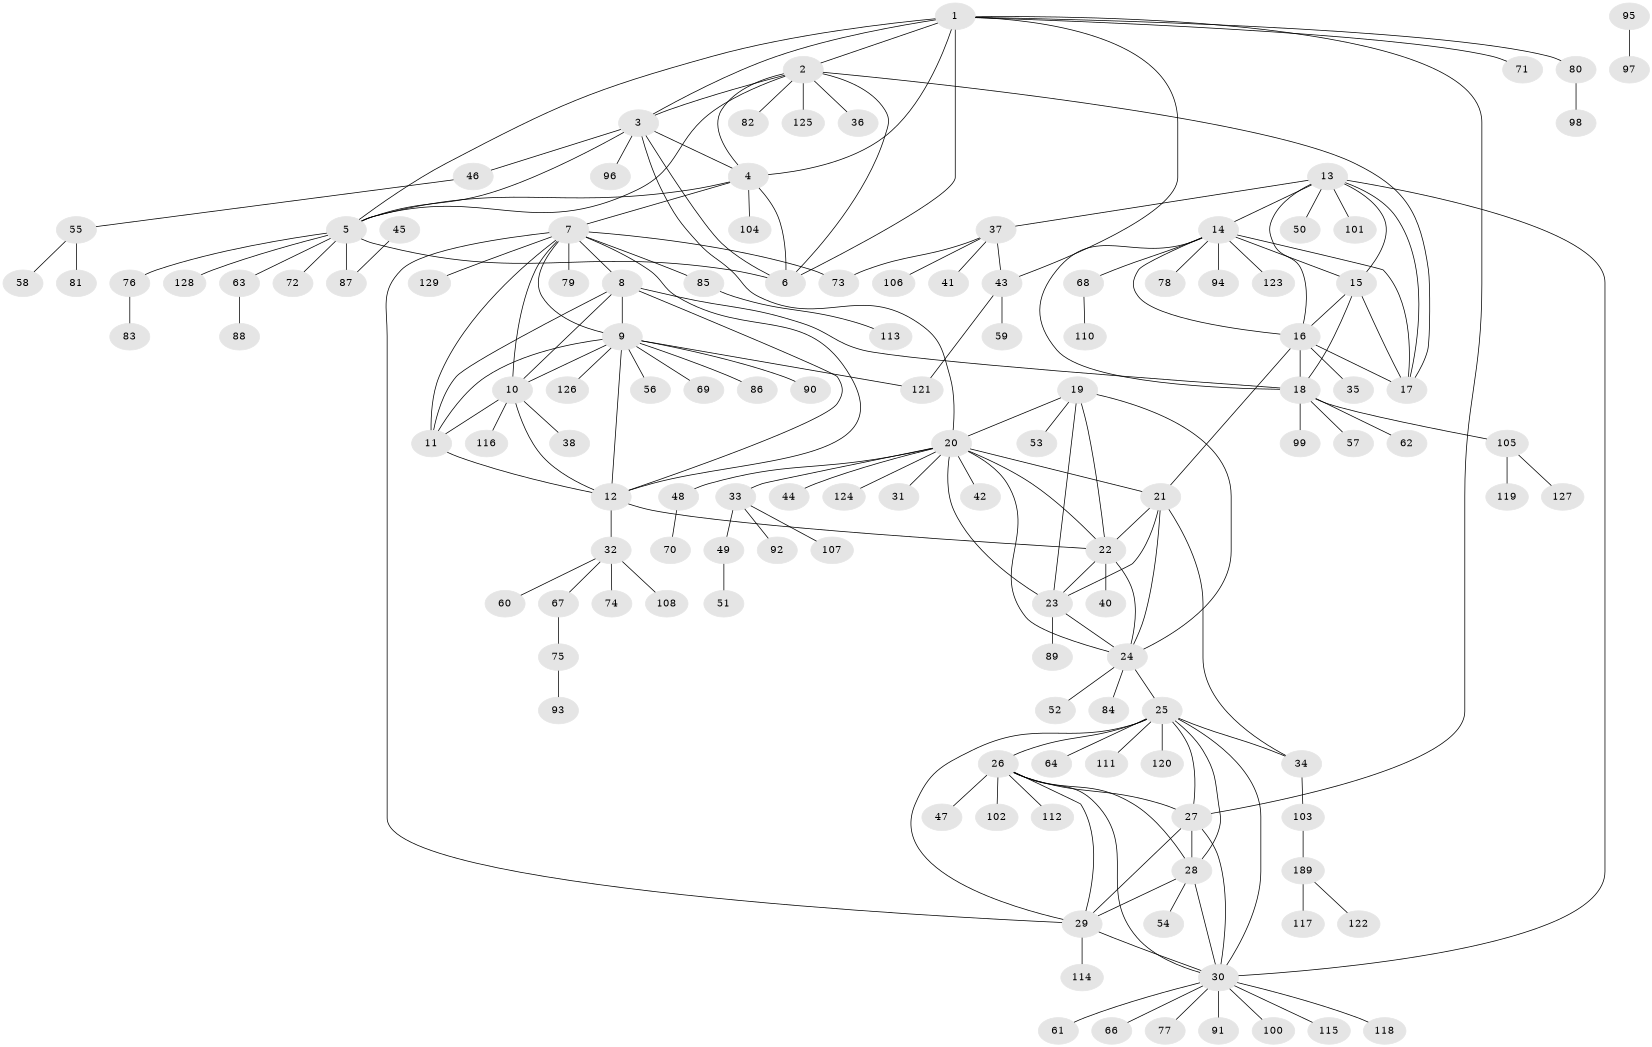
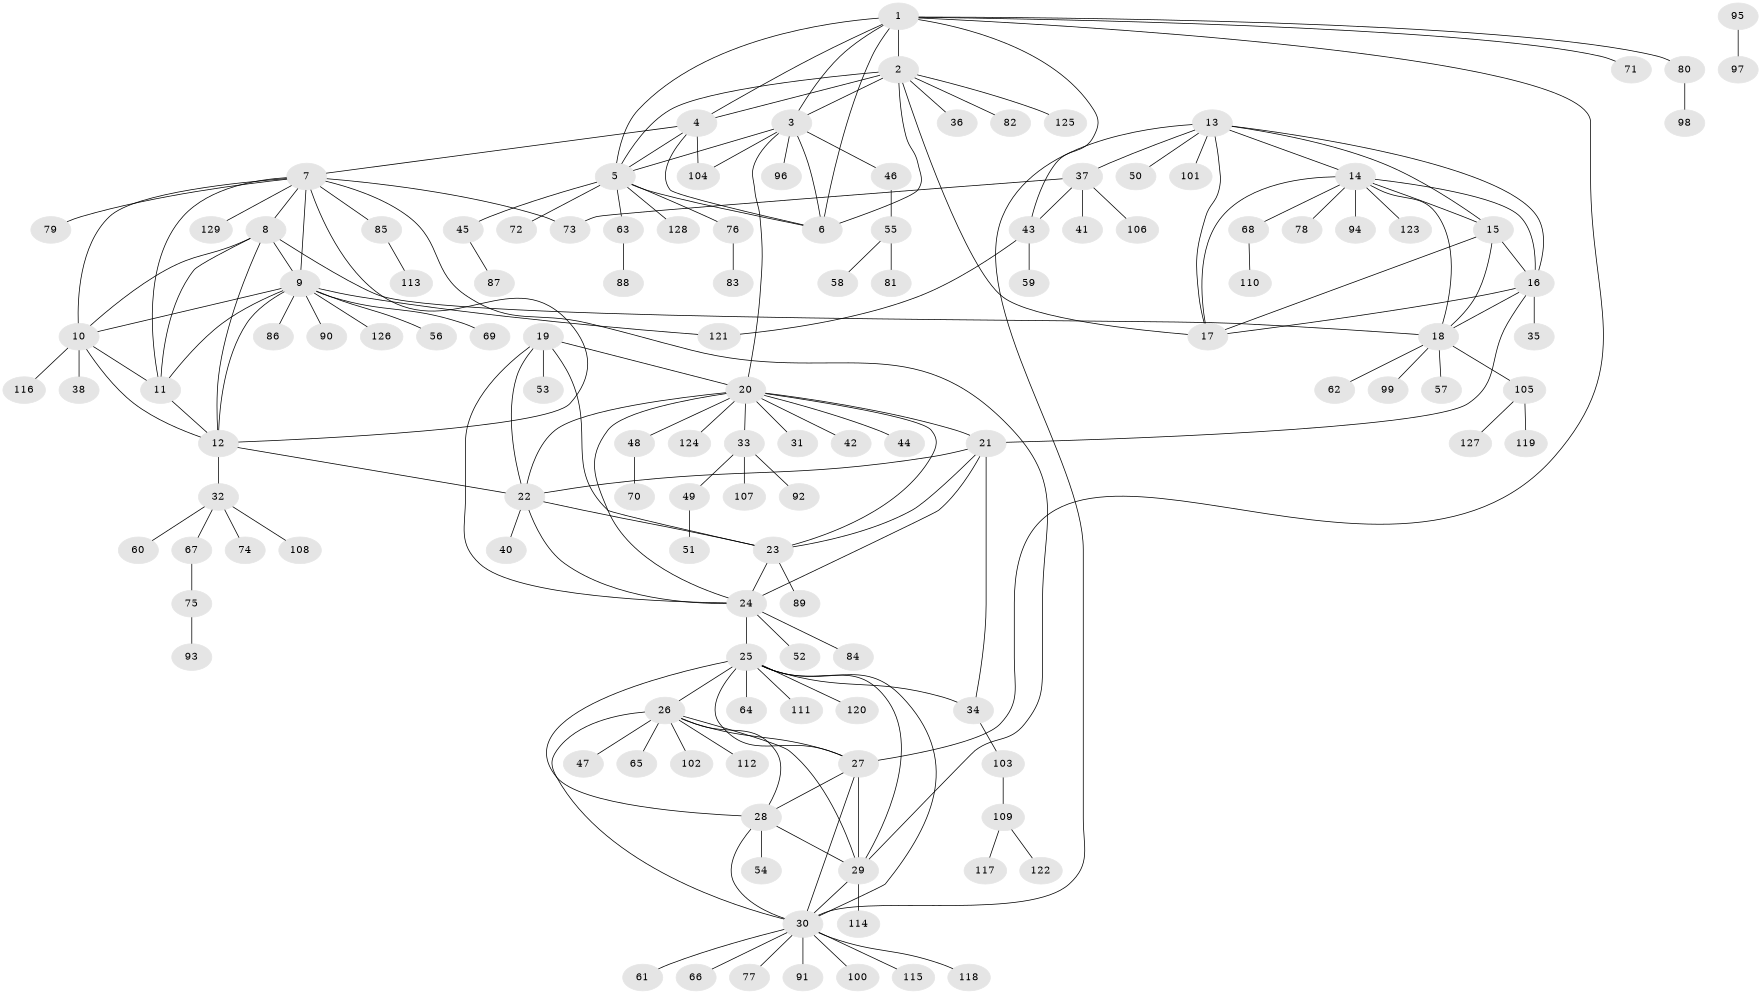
edge "3" -- "4": now "3" -- "104"
edge "5" -- "87": now "5" -- "45"
node "65": added
node "189": label "189" -> "109"
